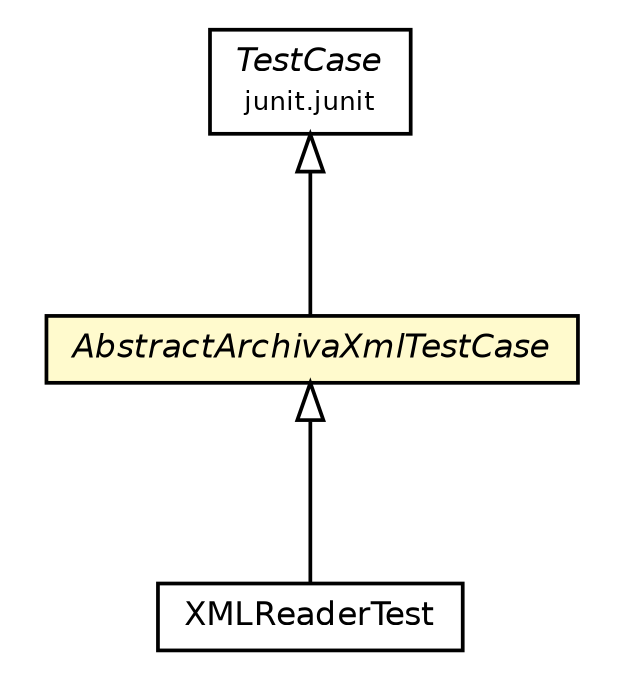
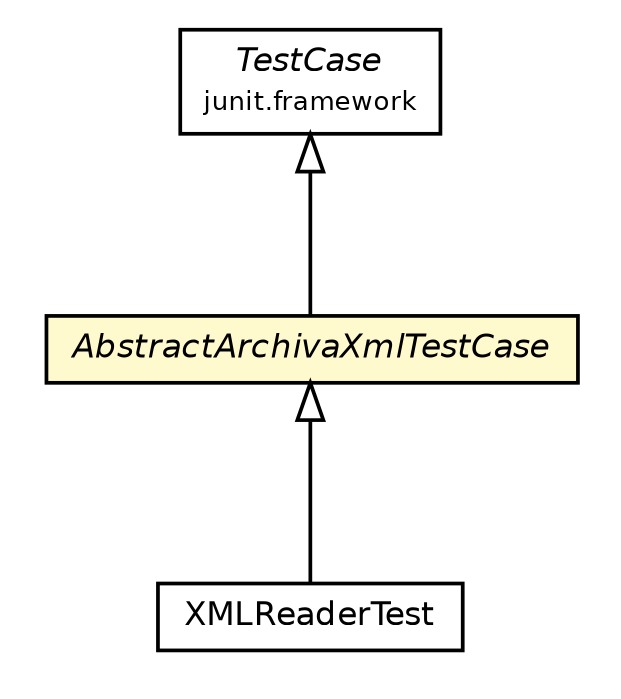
node "TestCase": text "junit.junit" -> "junit.framework"
